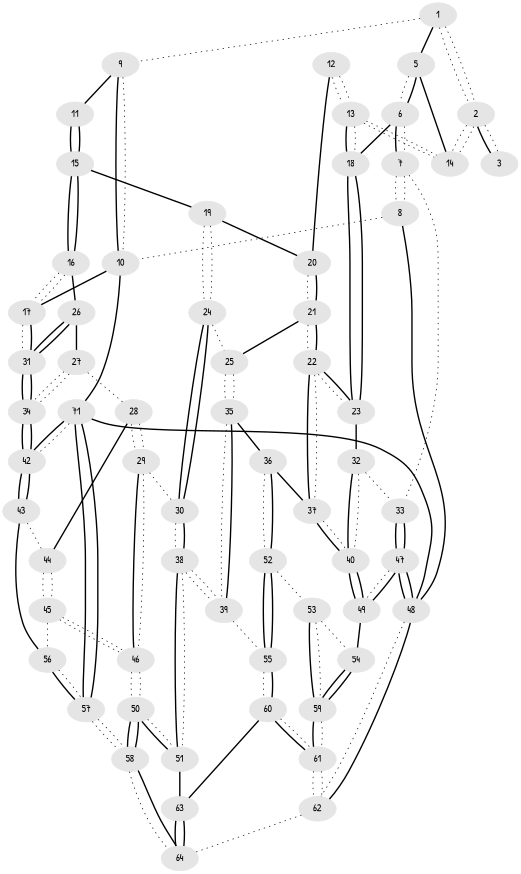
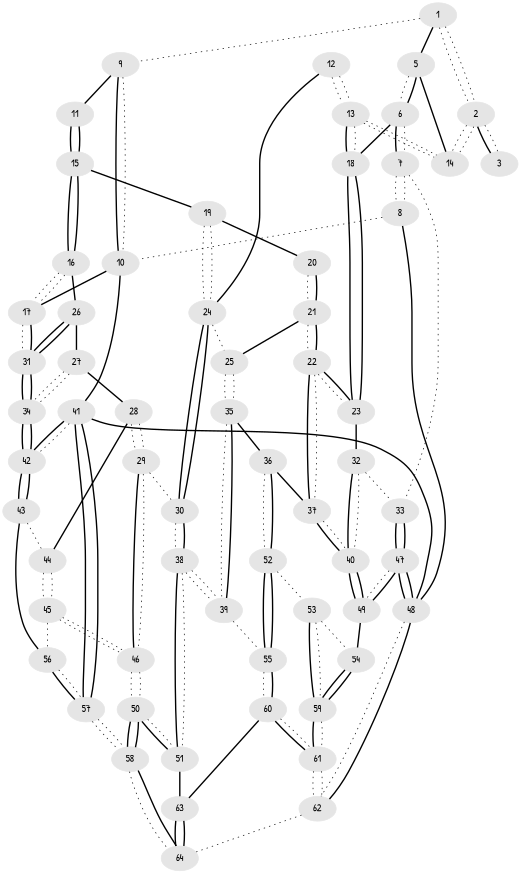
edge "12" -- "20": now "12" -- "24"
edge "27" -- "28": style dotted -> bold
node "71": label "71" -> "41"
